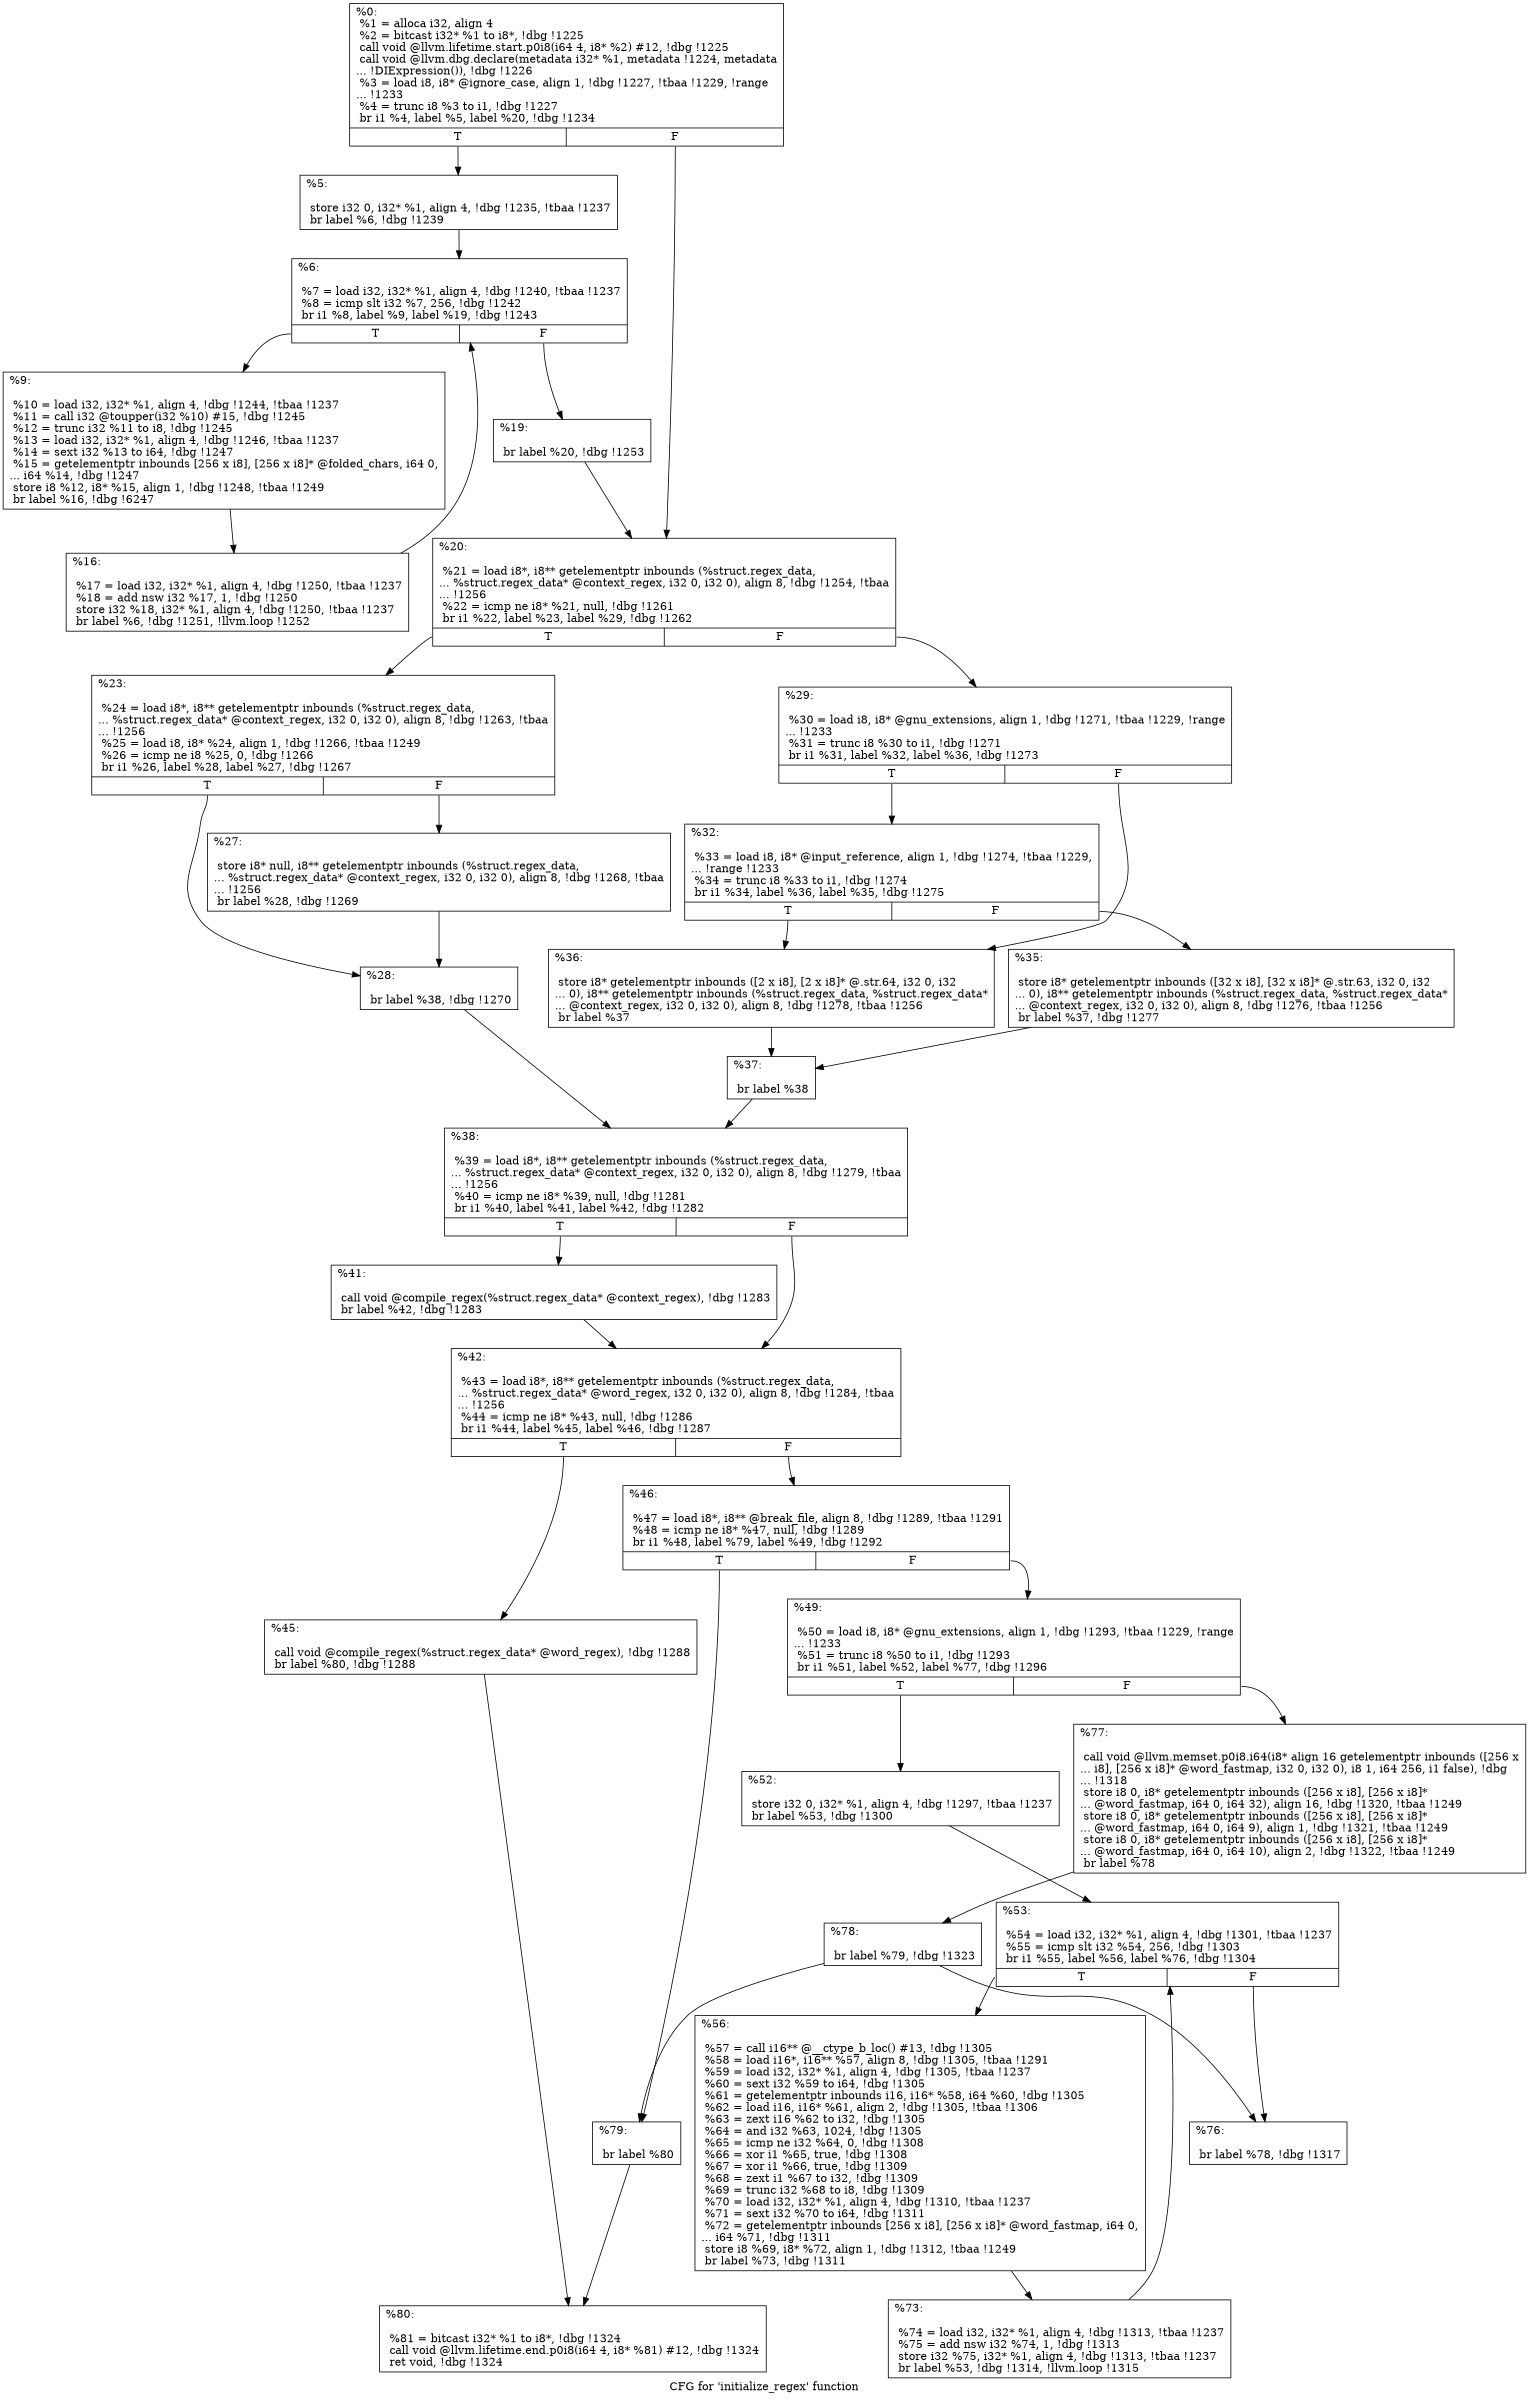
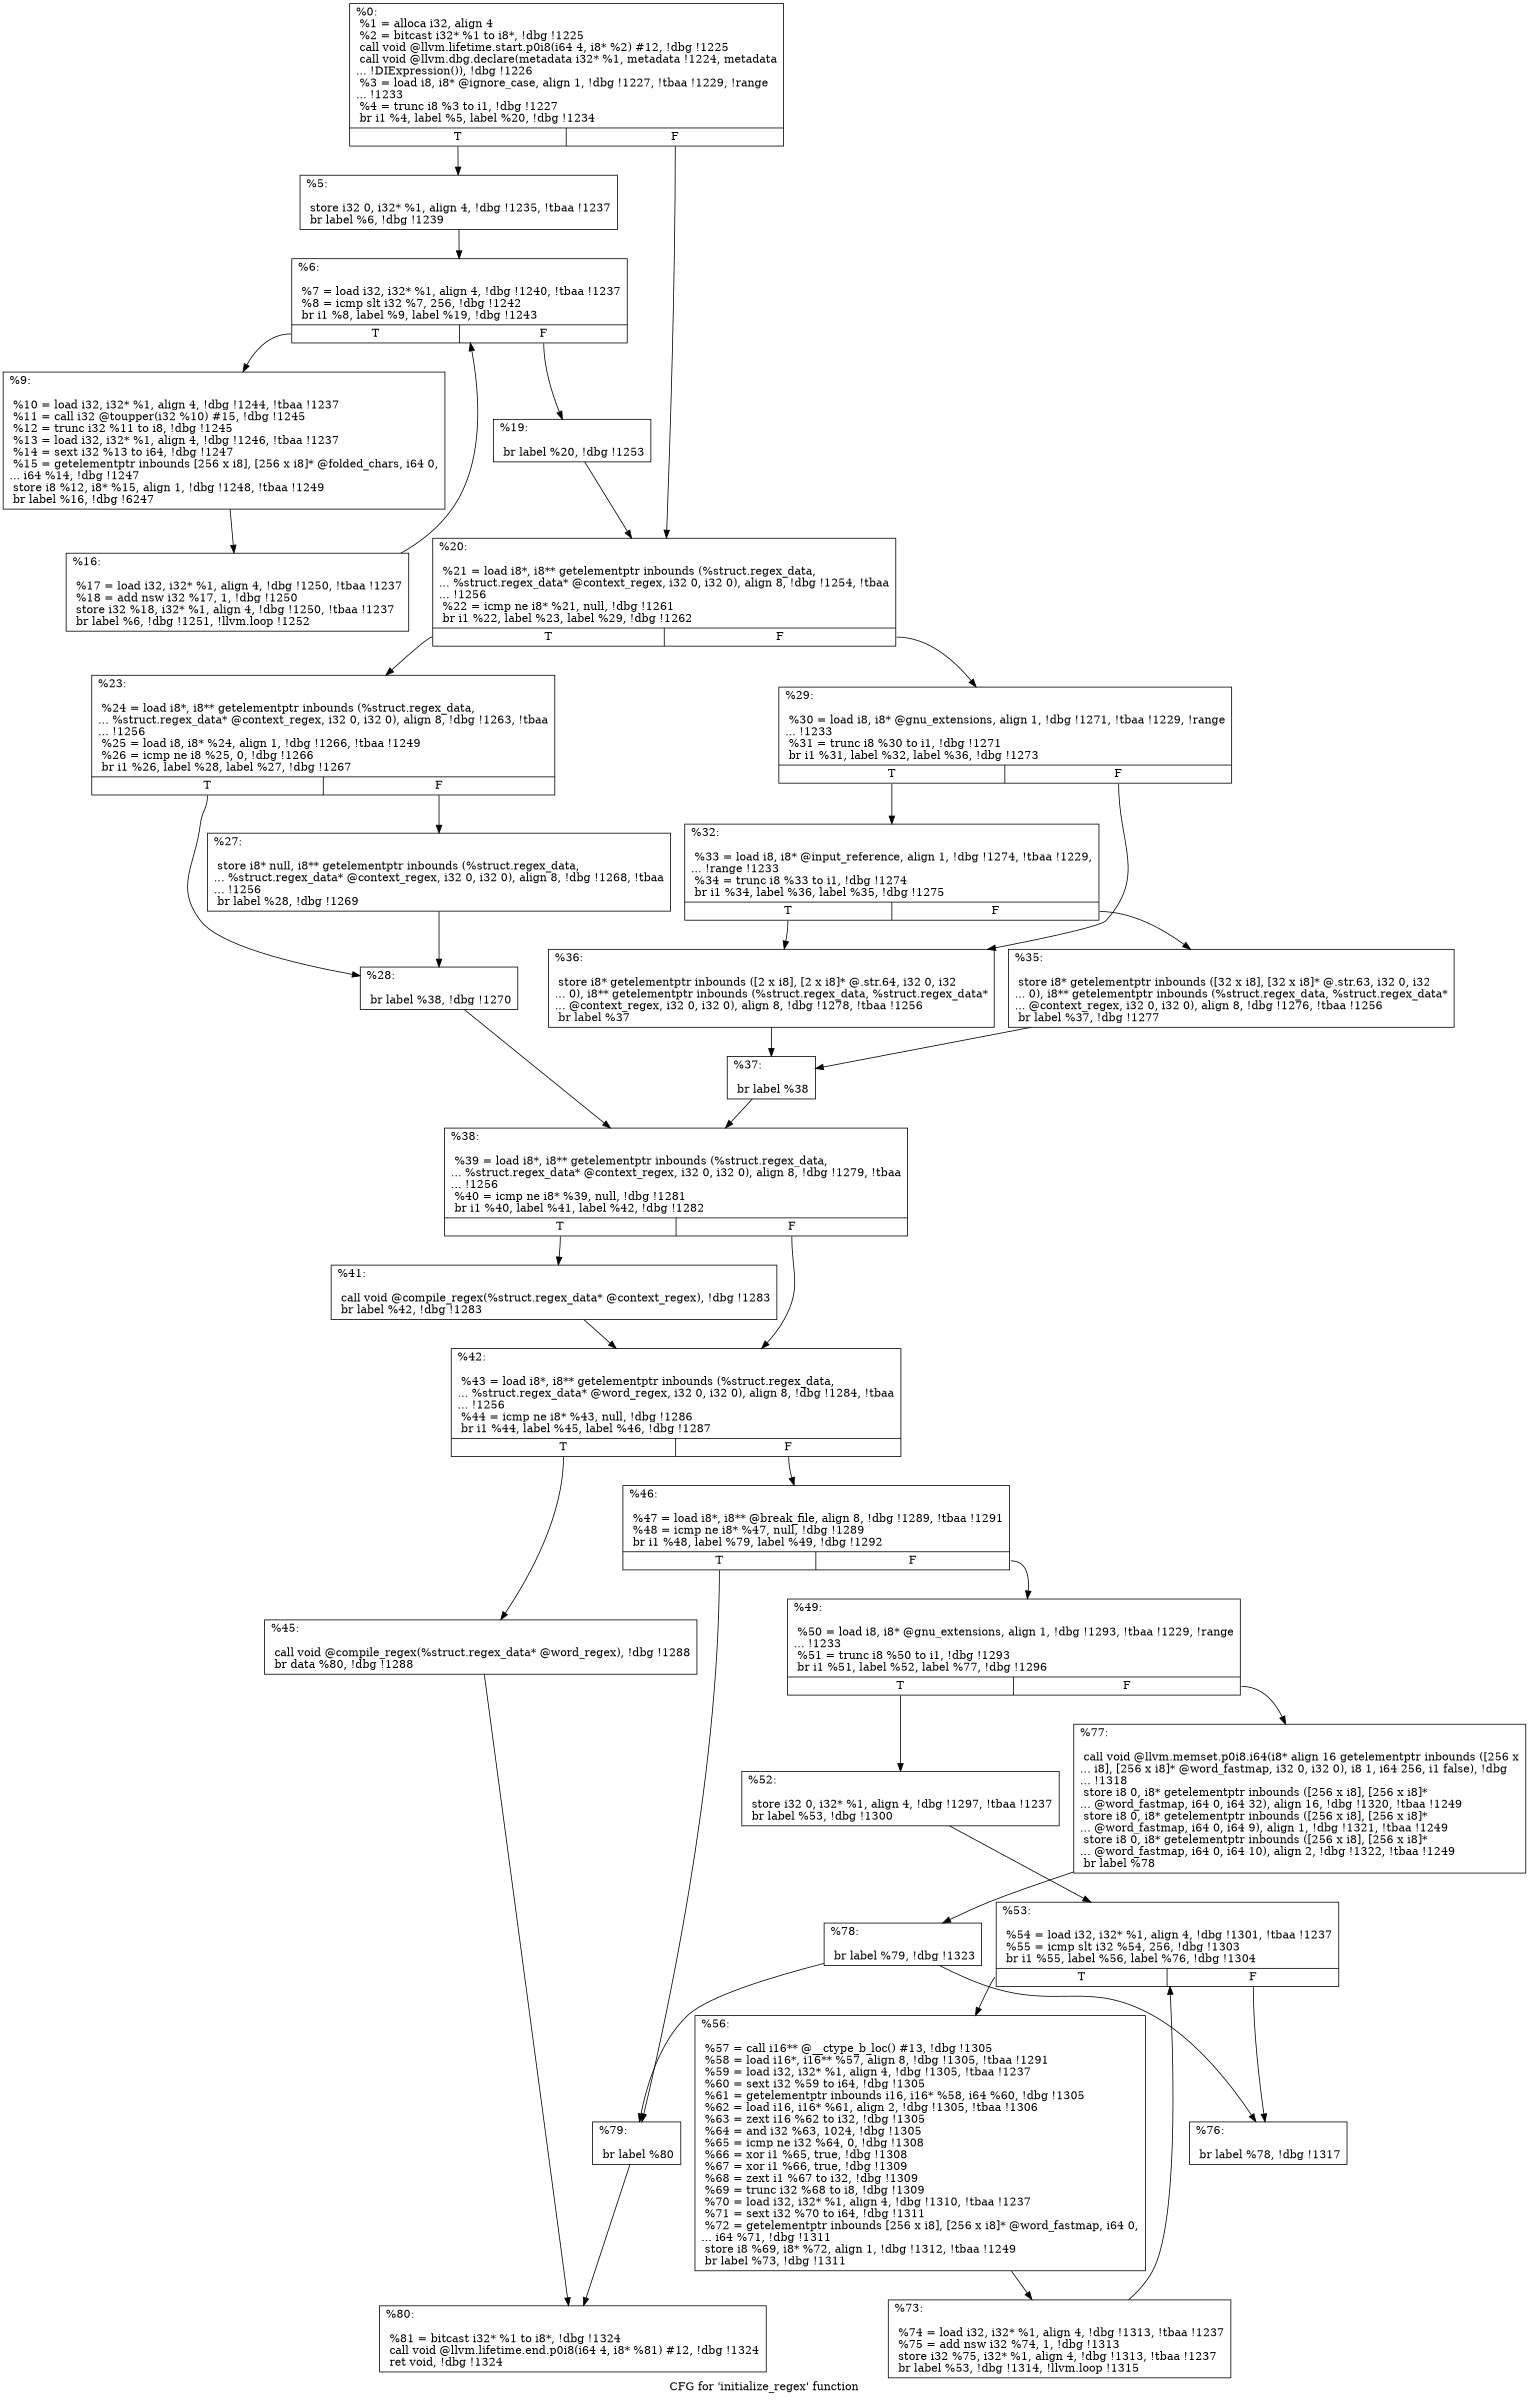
node "%45:": text "br label %80, !dbg !1288" -> "br data %80, !dbg !1288"
